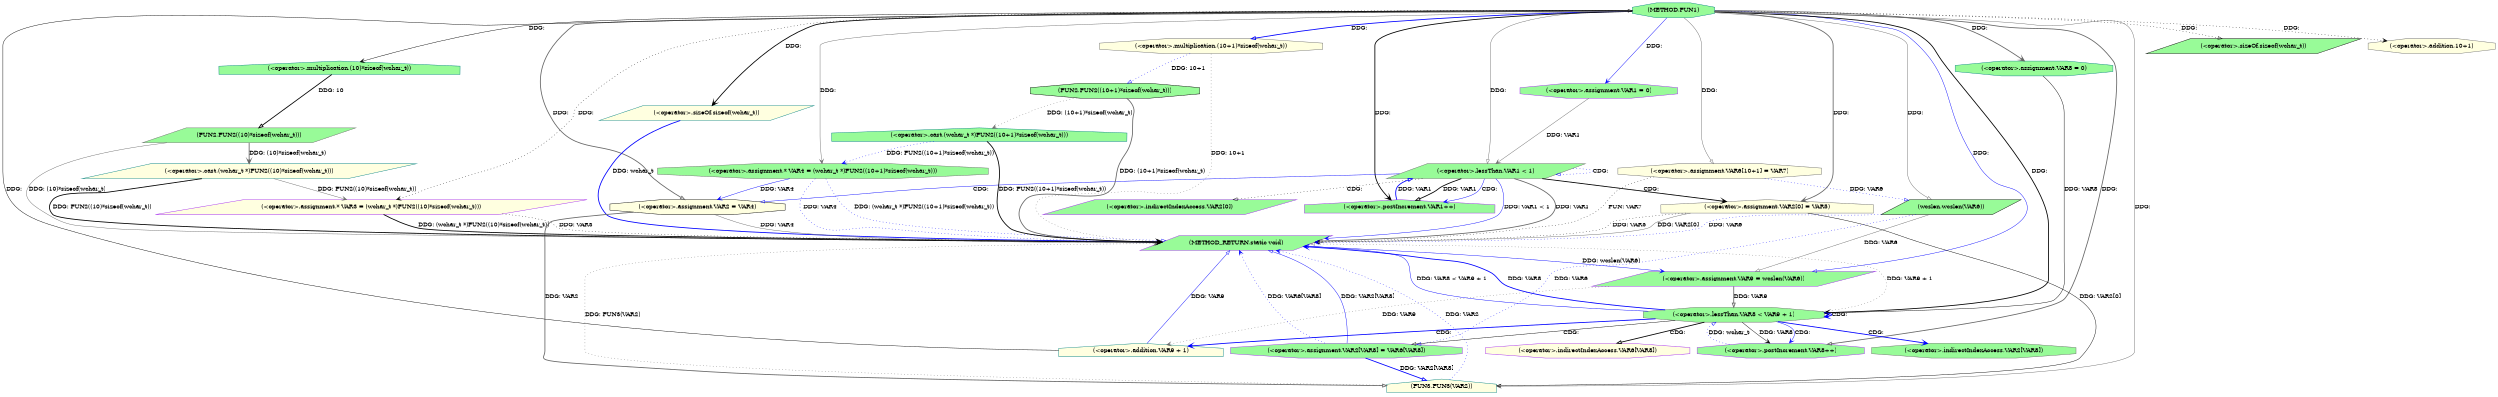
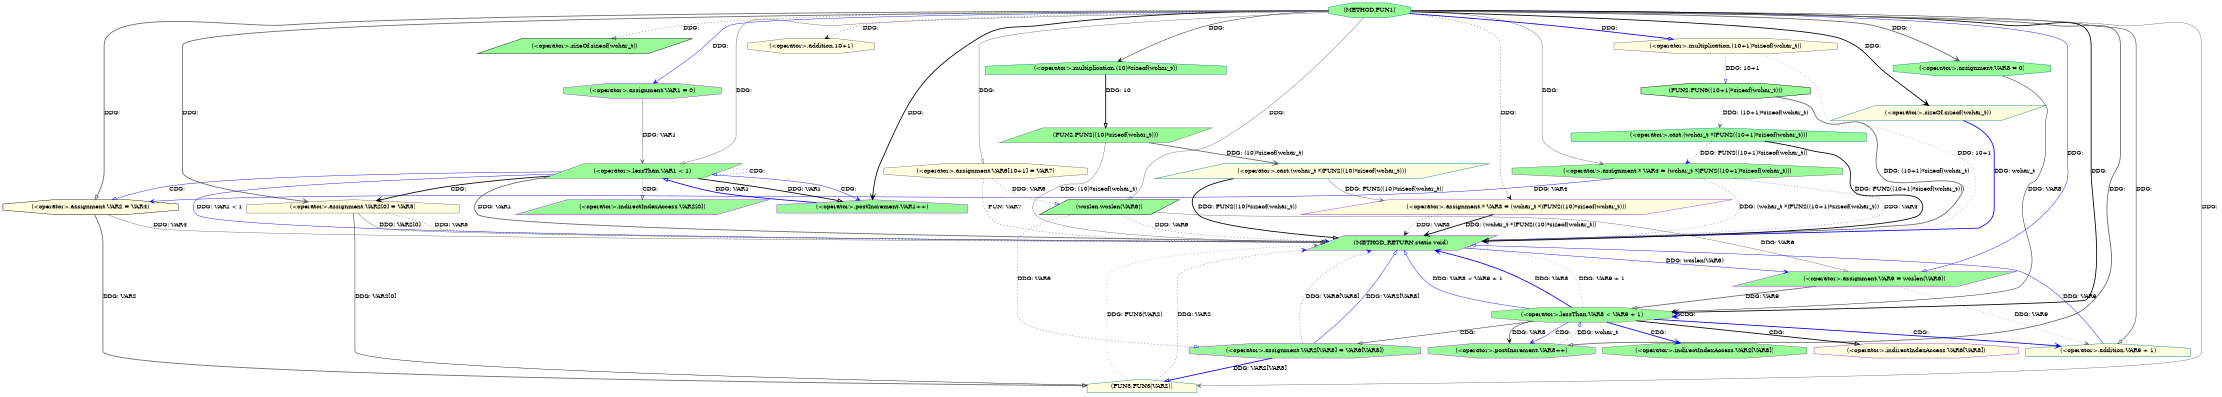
edge "(<operator>.addition,VAR9 + 1)" -> "(METHOD,FUN1)": reversed
node "(FUN2,FUN2((10+1)*sizeof(wchar_t)))": label "(FUN2,FUN2((10+1)*sizeof(wchar_t)))" -> "(FUN2,FUN6((10+1)*sizeof(wchar_t)))"
